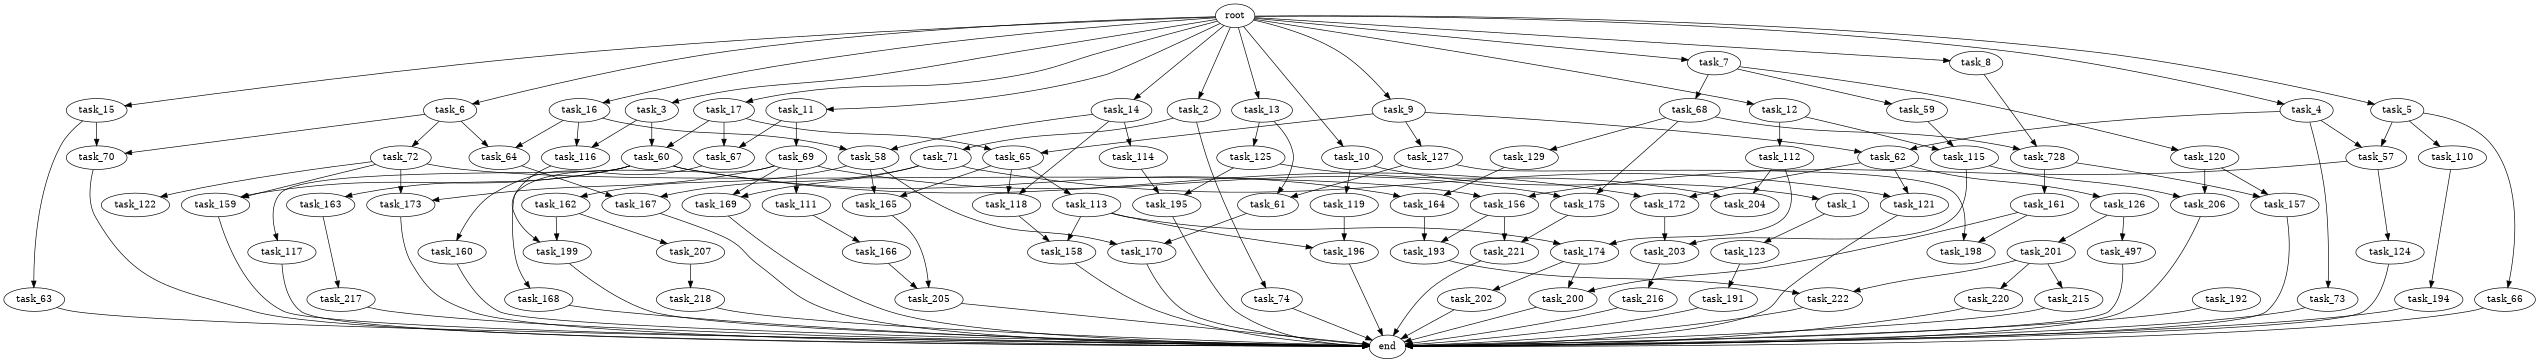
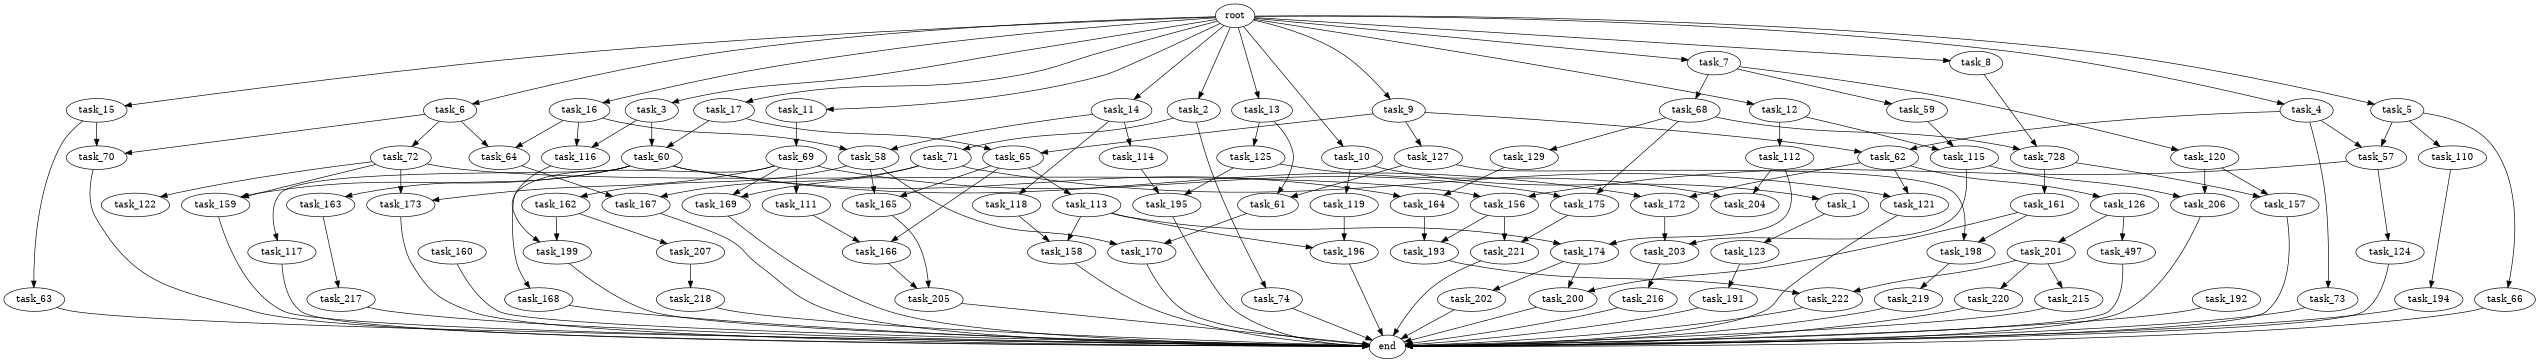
node "task_67": removed
edge "task_65" -> "task_118": now "task_65" -> "task_166"
node "task_219": added
